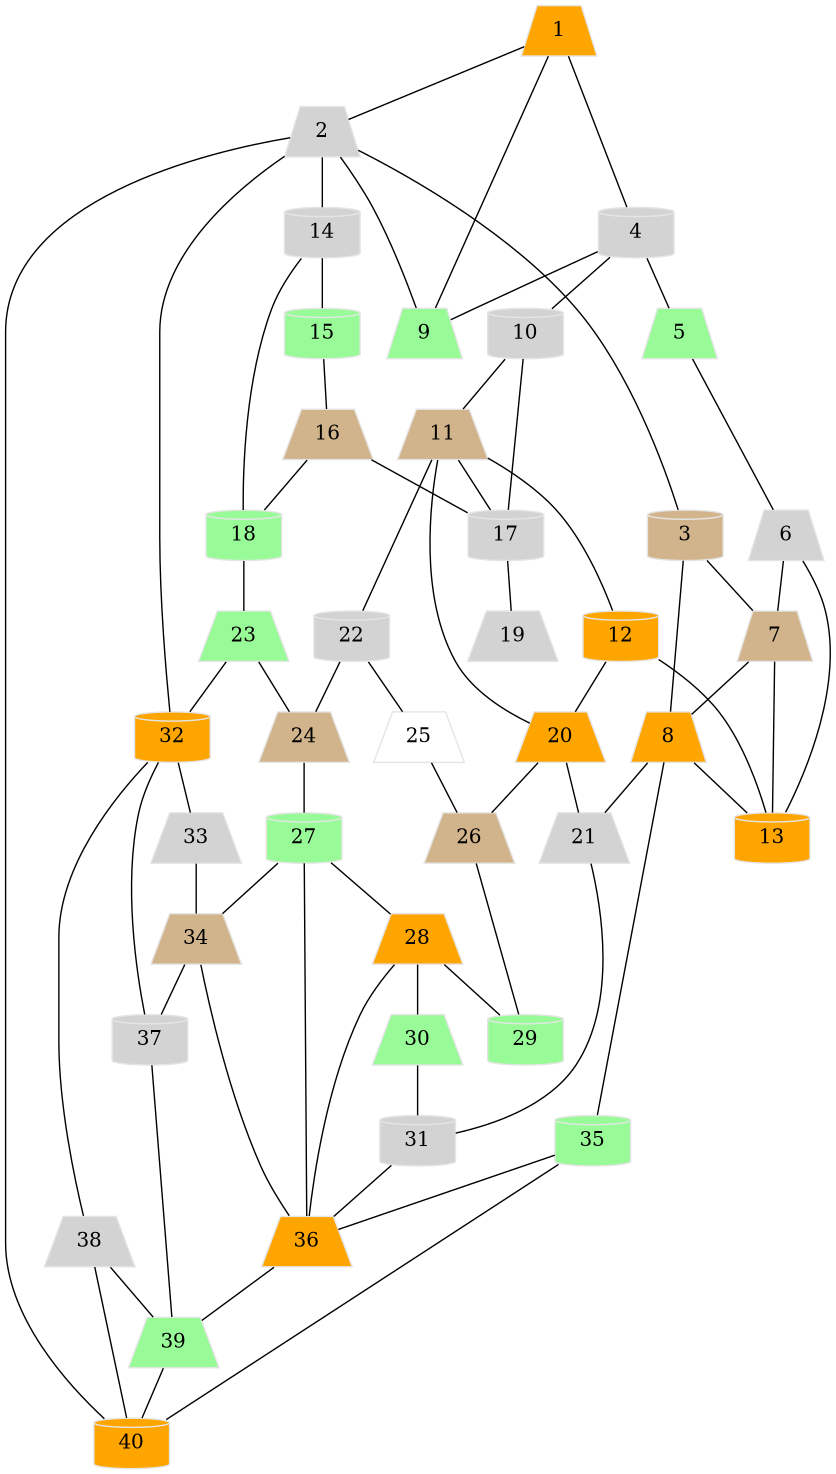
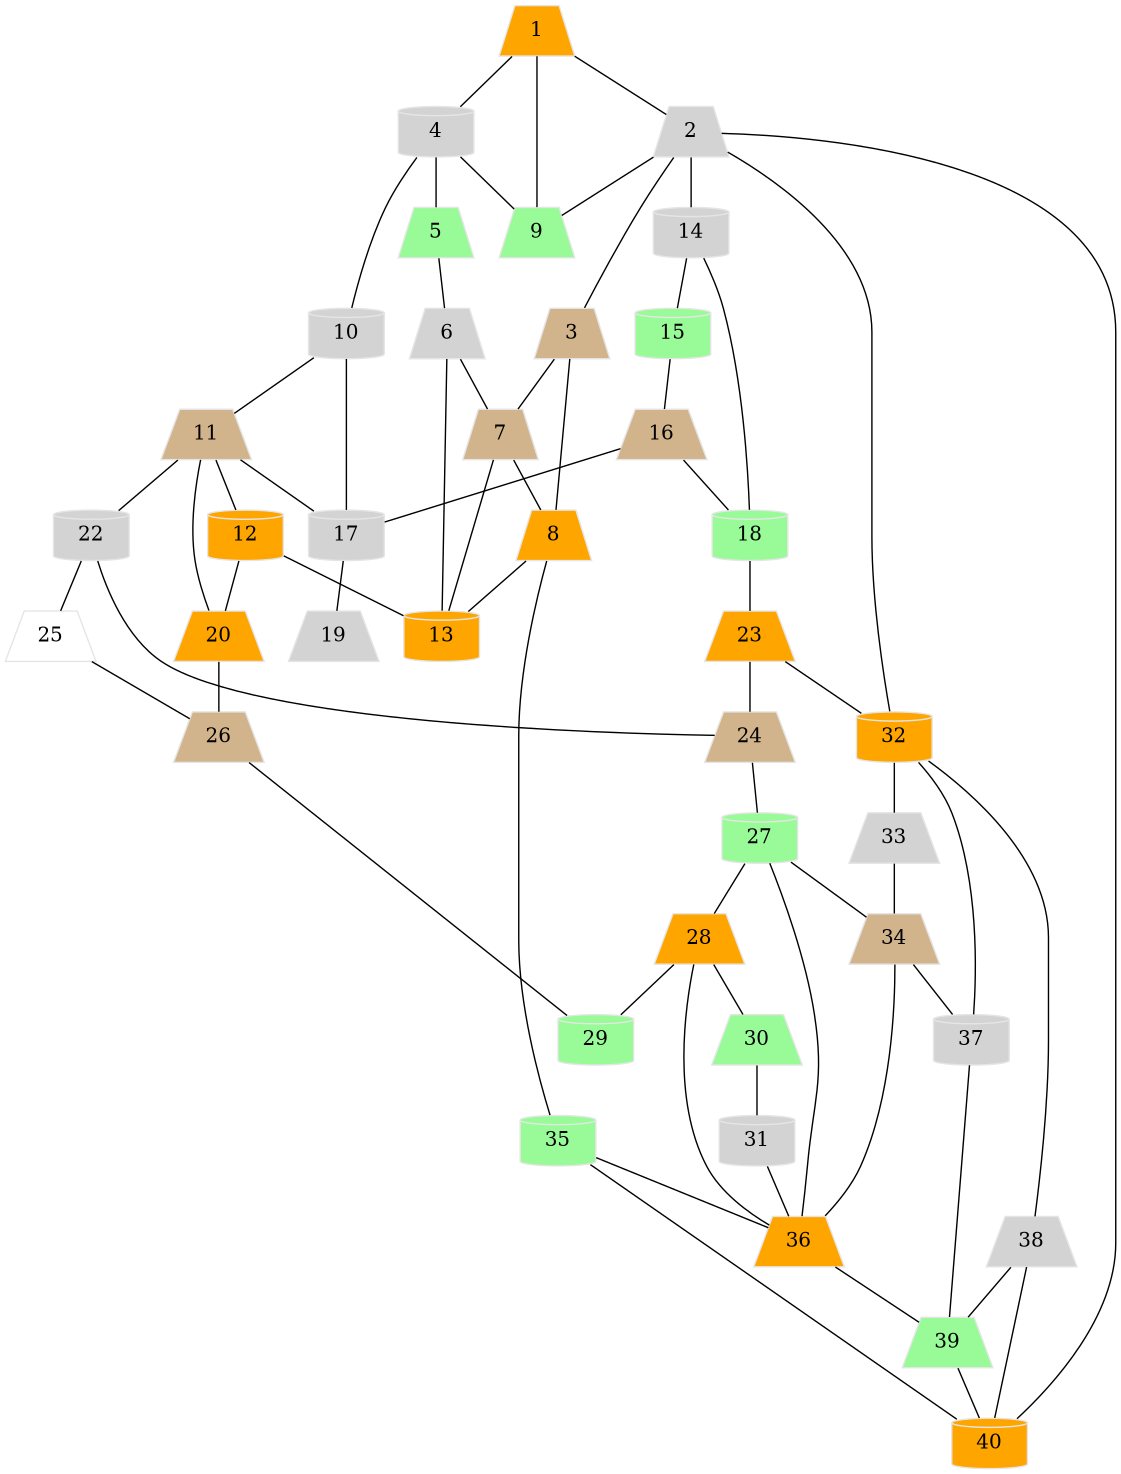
node "3": shape cylinder -> trapezium
node "23": fillcolor palegreen -> orange
node "21": removed
